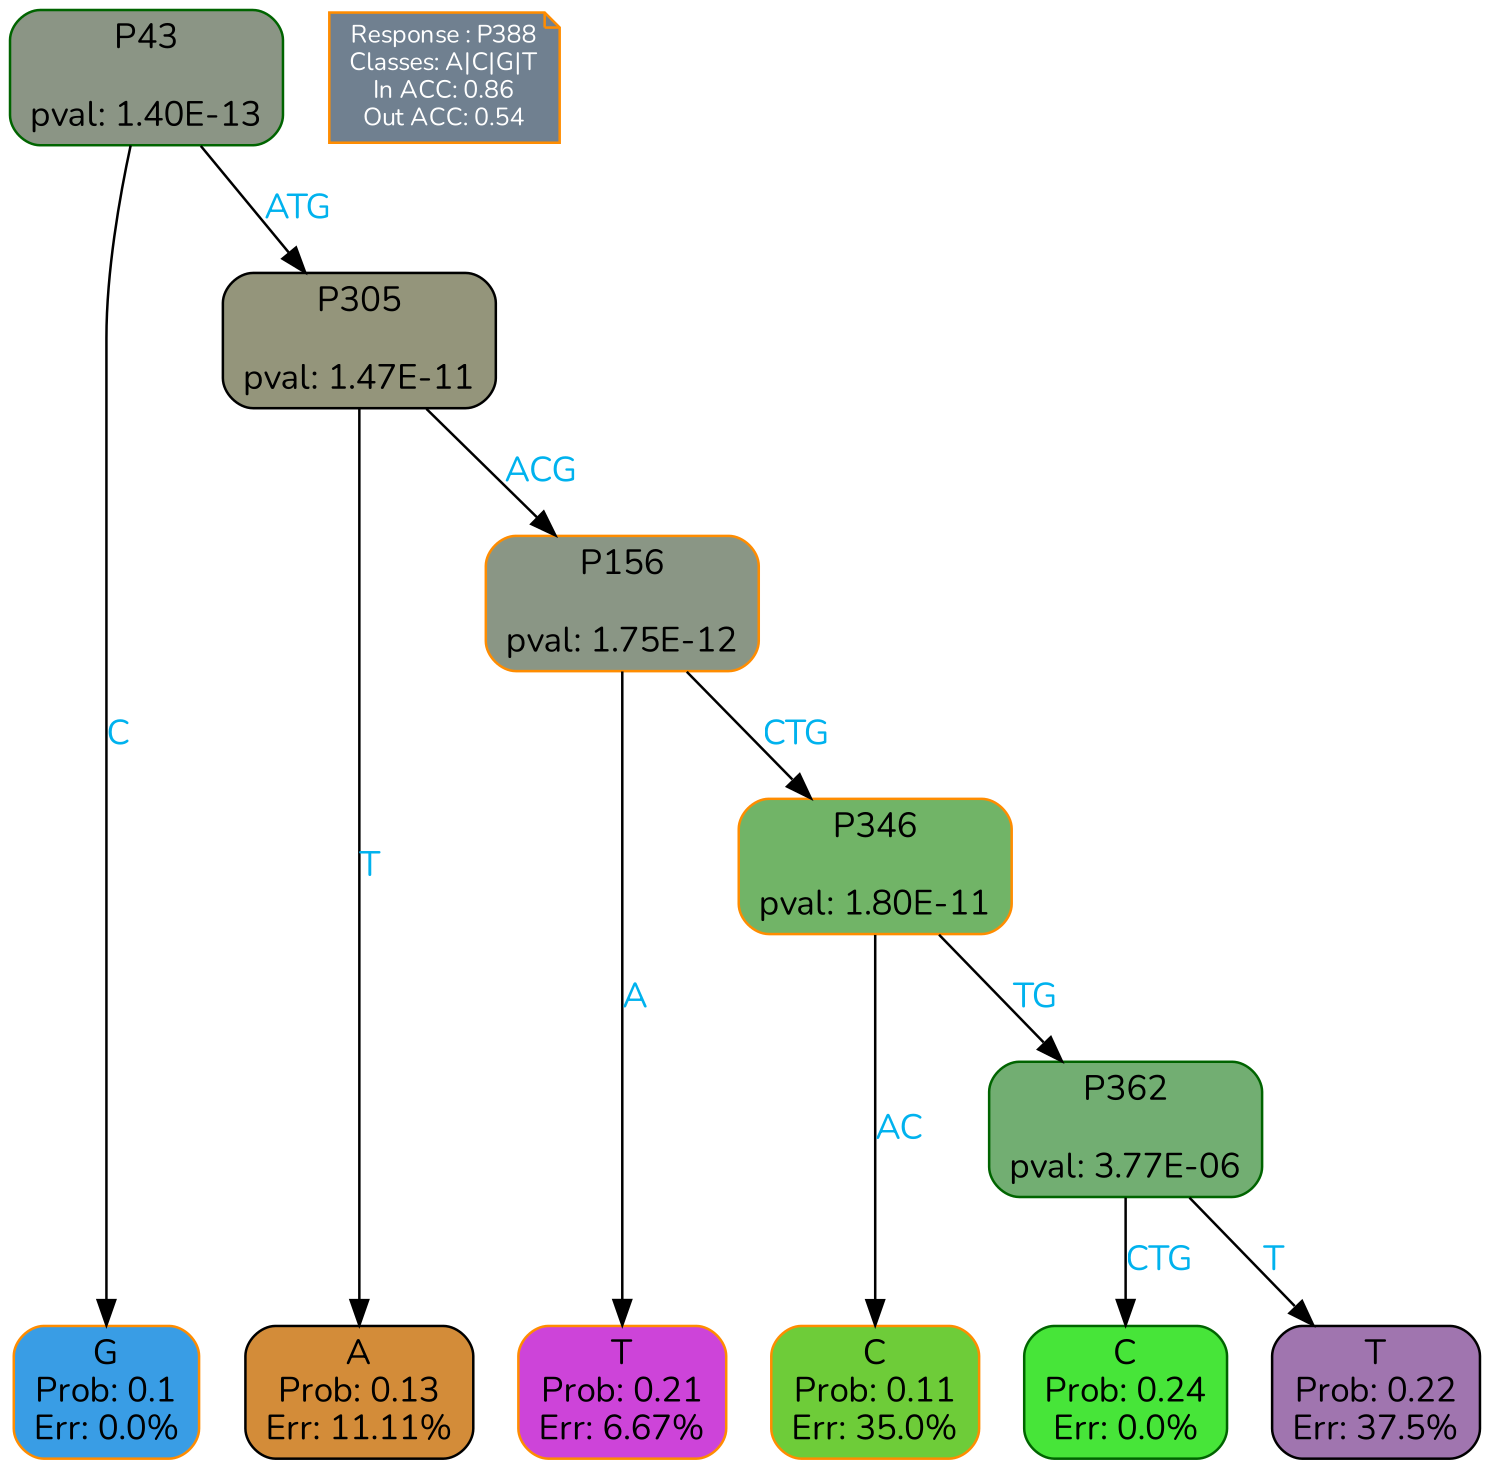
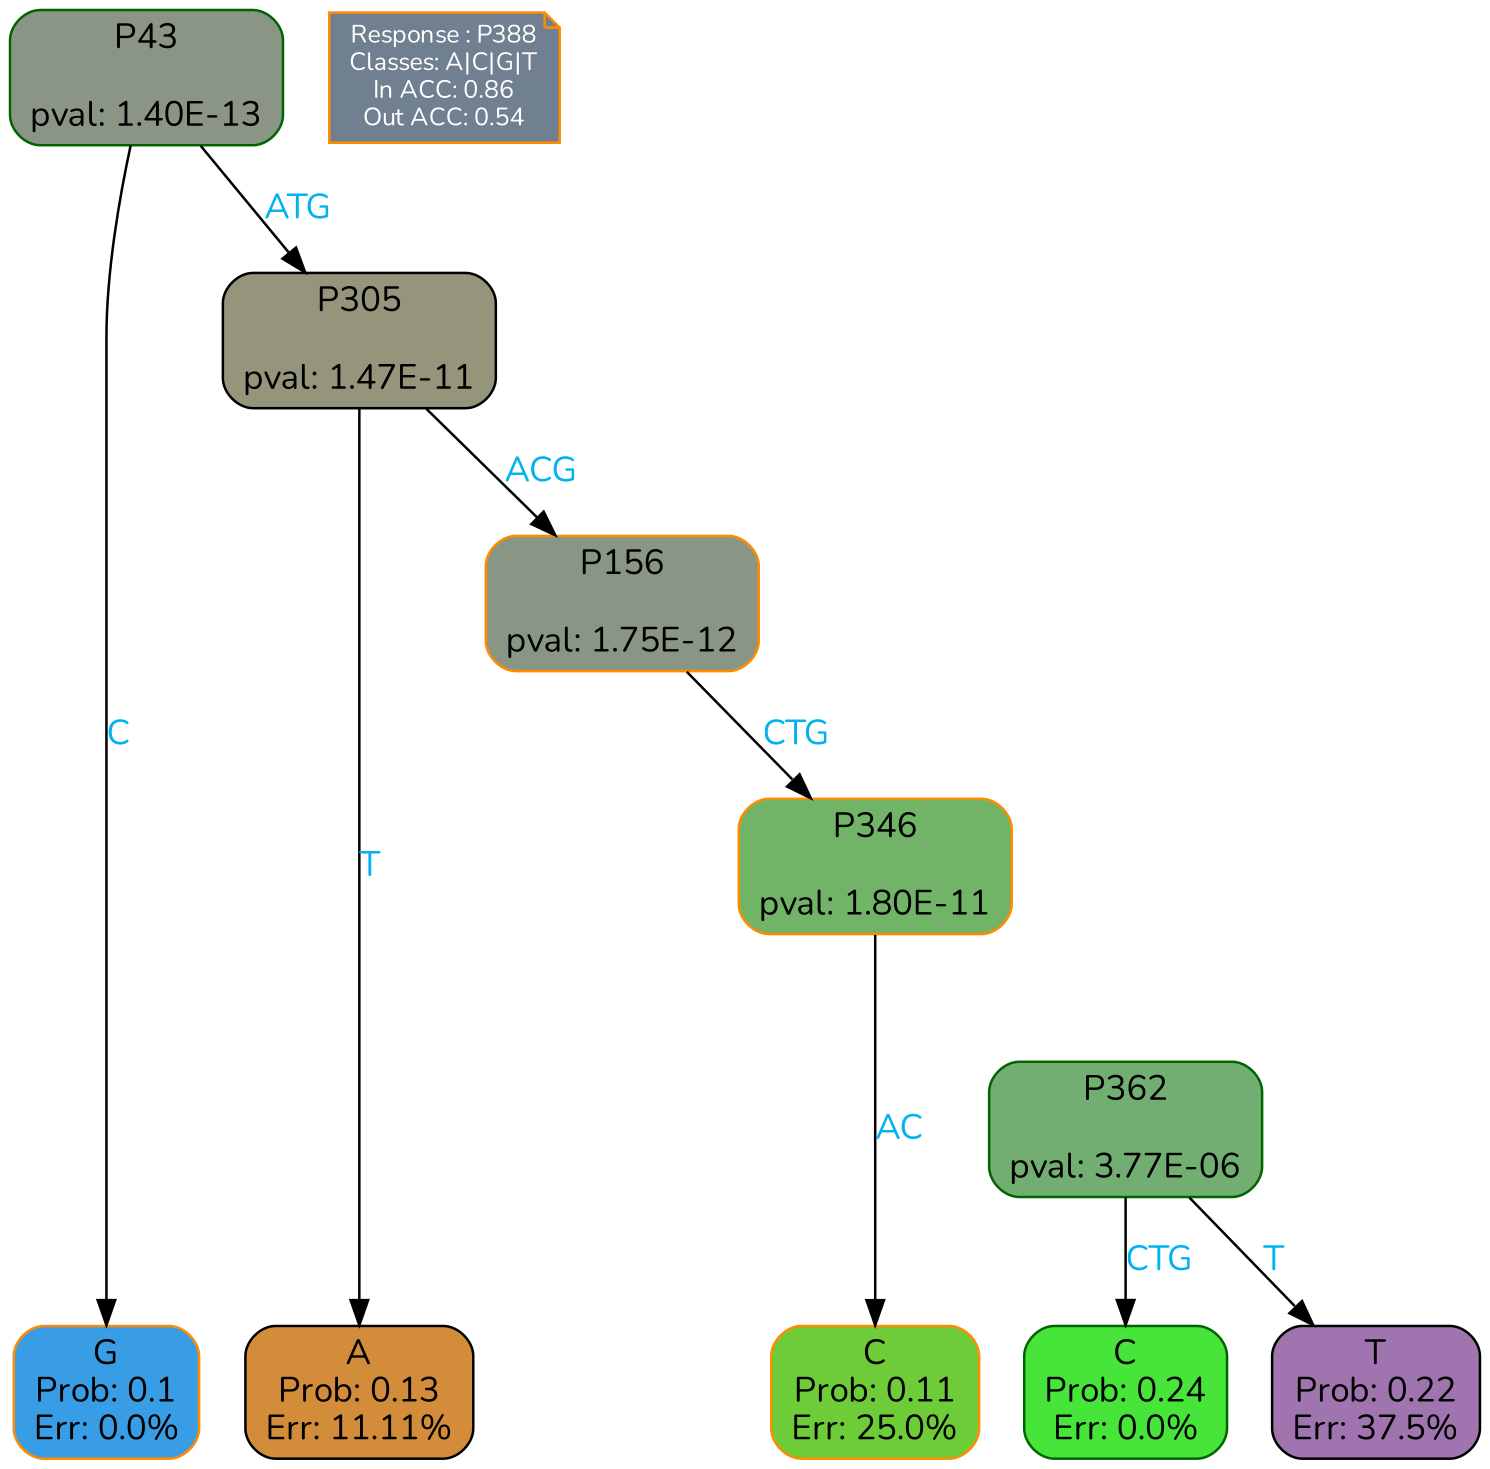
edge "P346 pval: 1.80E-11" -> "P362 pval: 3.77E-06": removed, label "TG"
node "T Prob: 0.21 Err: 6.67%": removed
node "C Prob: 0.11 Err: 35.0%": label "C Prob: 0.11 Err: 35.0%" -> "C Prob: 0.11 Err: 25.0%"
